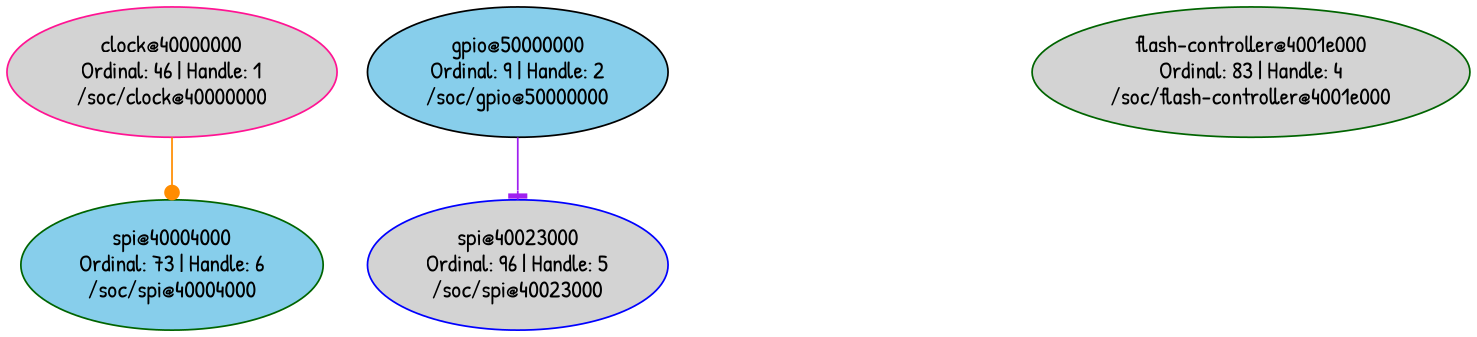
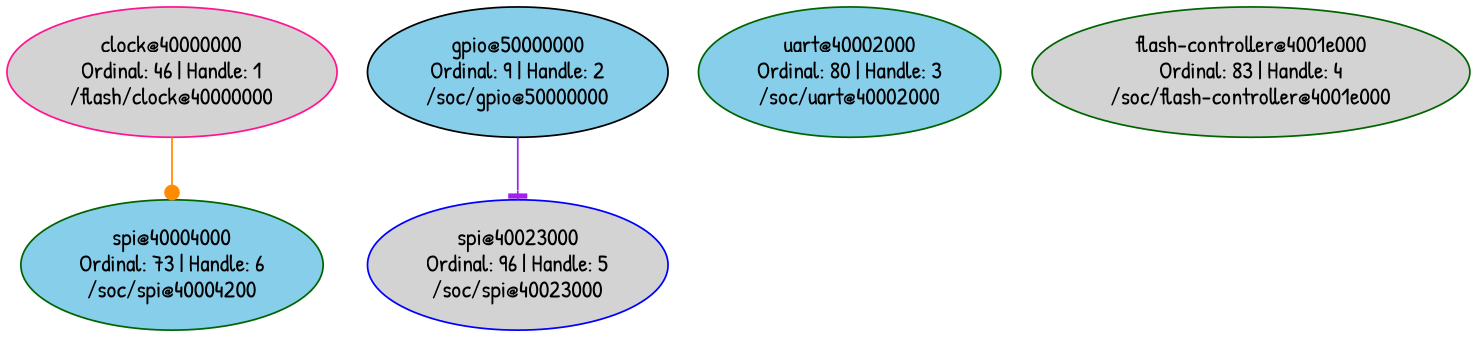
node "clock@40000000 Ordinal: 46 | Handle: 1 /soc/clock@40000000": label "clock@40000000 Ordinal: 46 | Handle: 1 /soc/clock@40000000" -> "clock@40000000 Ordinal: 46 | Handle: 1 /flash/clock@40000000"
node "uart@40002000 Ordinal: 80 | Handle: 3 /soc/uart@40002000": added
node "spi@40004000 Ordinal: 73 | Handle: 6 /soc/spi@40004000": label "spi@40004000 Ordinal: 73 | Handle: 6 /soc/spi@40004000" -> "spi@40004000 Ordinal: 73 | Handle: 6 /soc/spi@40004200"
